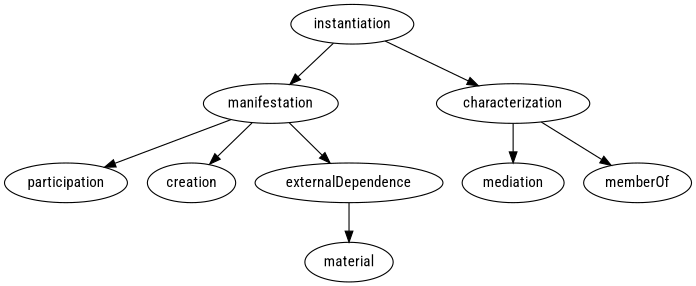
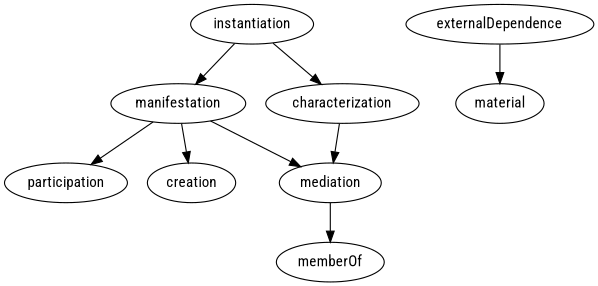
edge "manifestation" -> "externalDependence": now "manifestation" -> "mediation"
edge "characterization" -> "memberOf": now "mediation" -> "memberOf"
